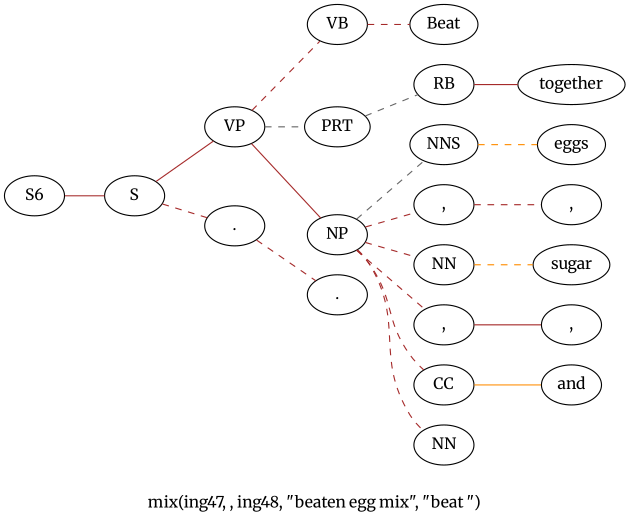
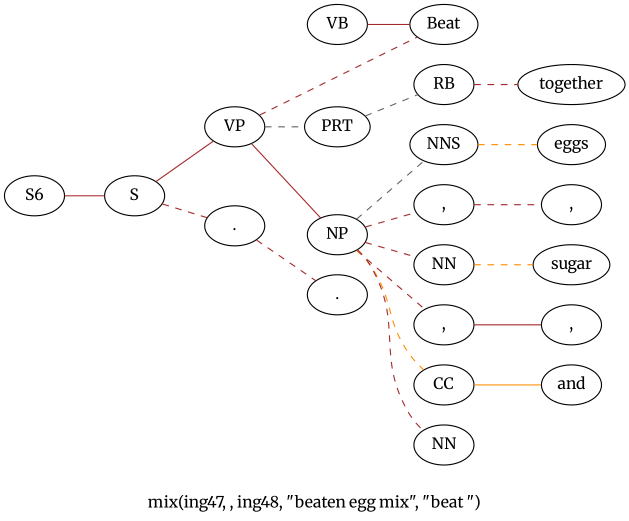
edge "VB" -- "Beat": style dashed -> solid
edge "VB" -- "VP": now "Beat" -- "VP"
edge "RB" -- "together": style solid -> dashed
edge "NP" -- "CC": color brown -> darkorange
